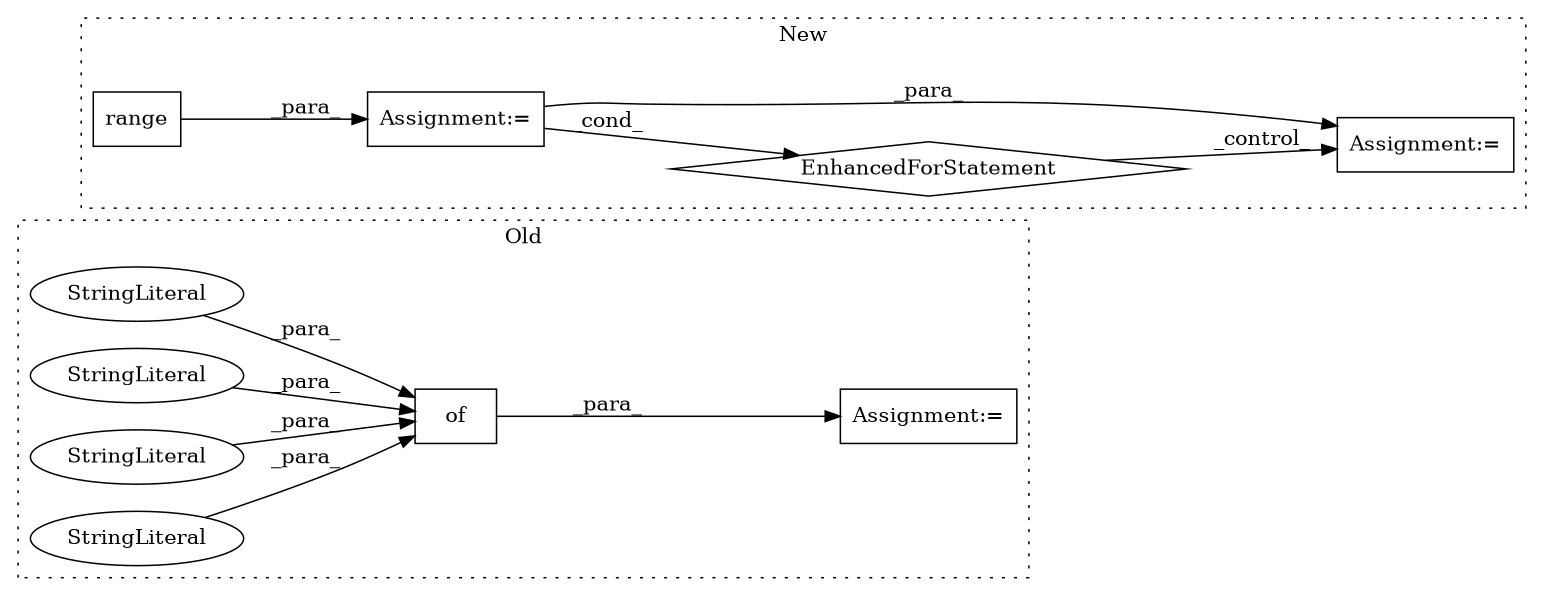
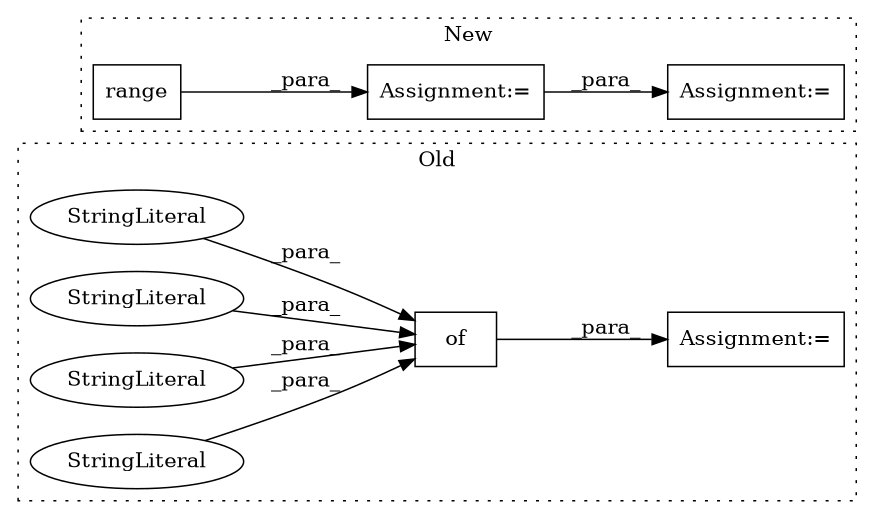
node "EnhancedForStatement": removed
